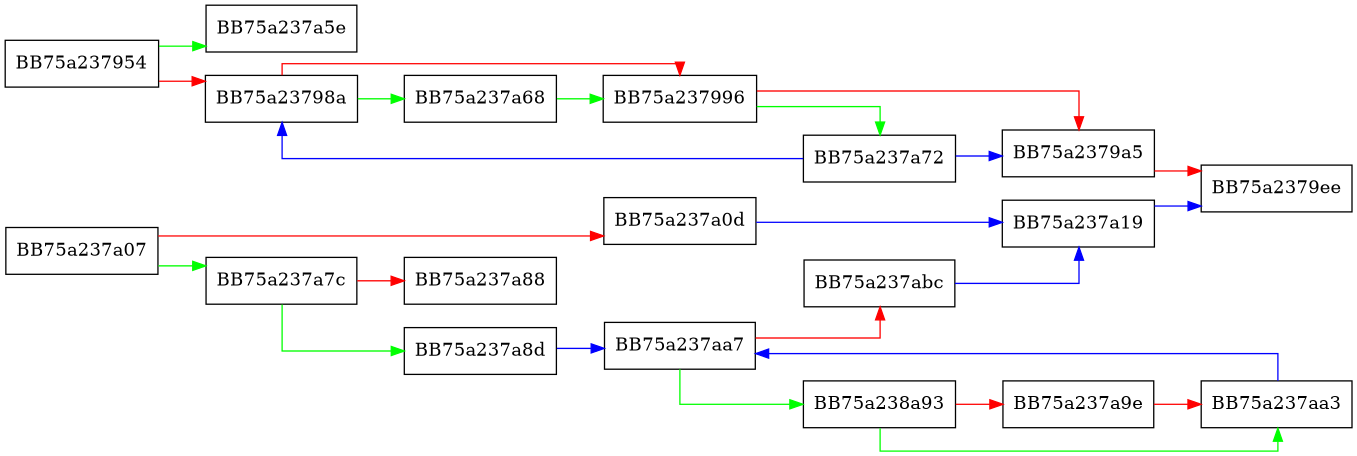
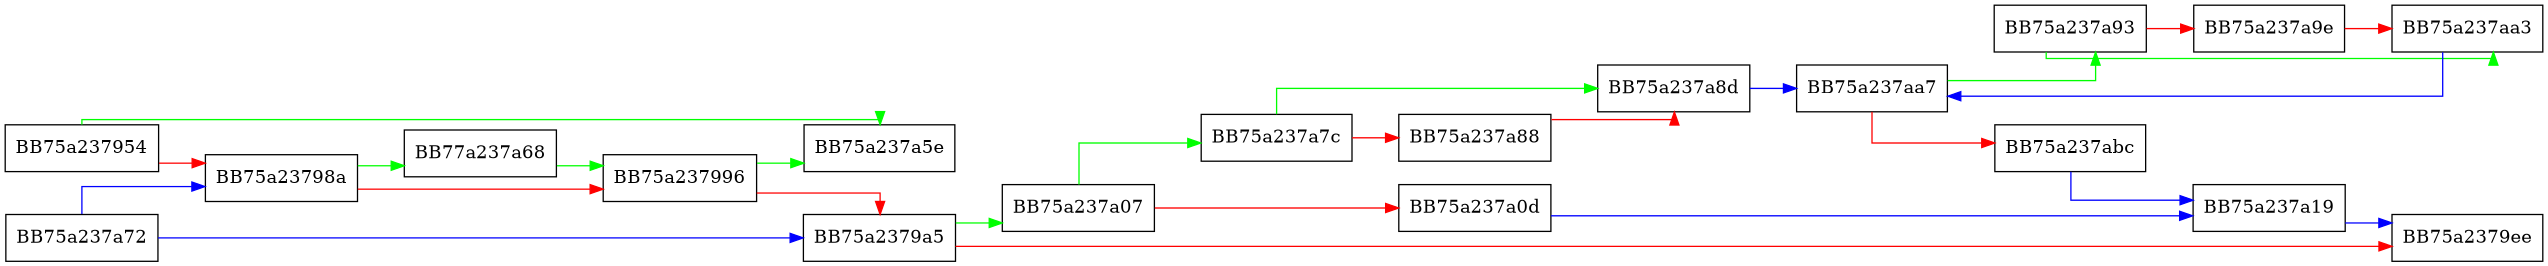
node "BB75a237a68": label "BB75a237a68" -> "BB77a237a68"
edge "BB75a237996" -> "BB75a237a72": now "BB75a237996" -> "BB75a237a5e"
edge "BB75a237a88" -> "BB75a237a8d": added
edge "BB75a2379a5" -> "BB75a237a07": added
node "BB75a238a93": label "BB75a238a93" -> "BB75a237a93"
